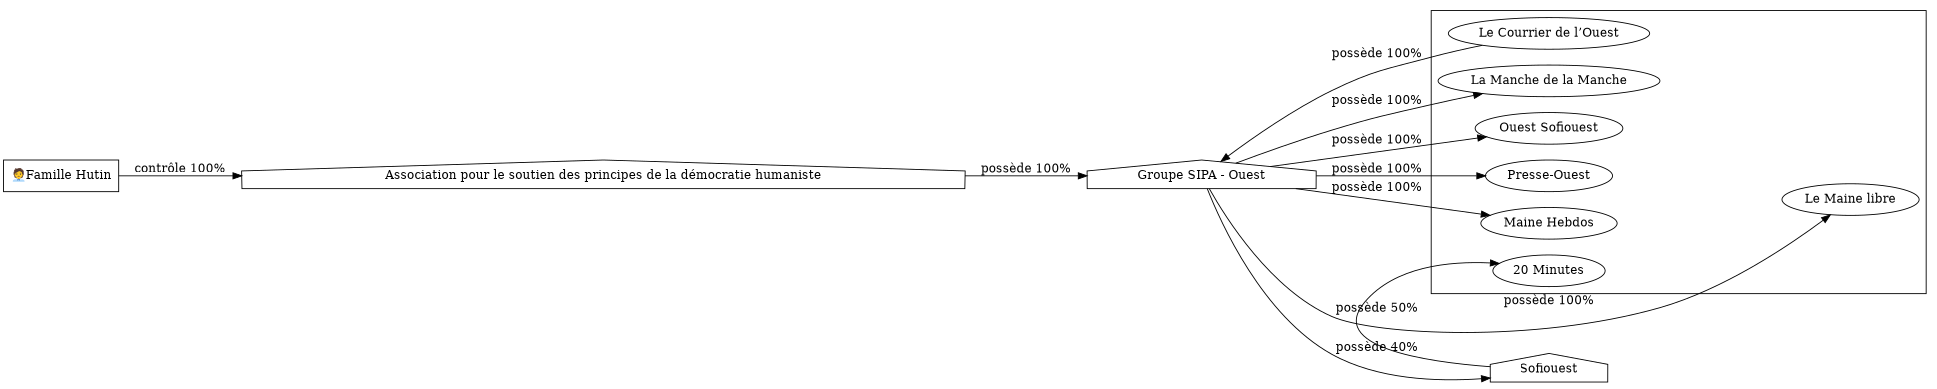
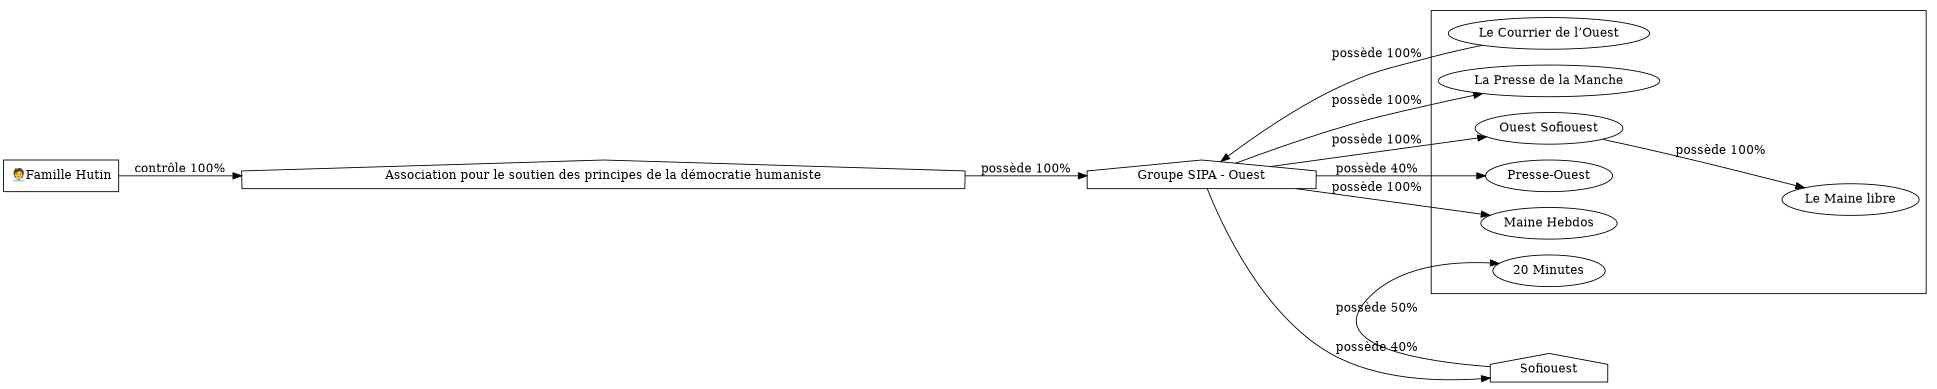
node "La Manche de la Manche": label "La Manche de la Manche" -> "La Presse de la Manche"
edge "Groupe SIPA - Ouest" -> "Presse-Ouest": label "possède 100%" -> "possède 40%"
edge "Groupe SIPA - Ouest" -> "Le Maine libre": now "Ouest Sofiouest" -> "Le Maine libre"
